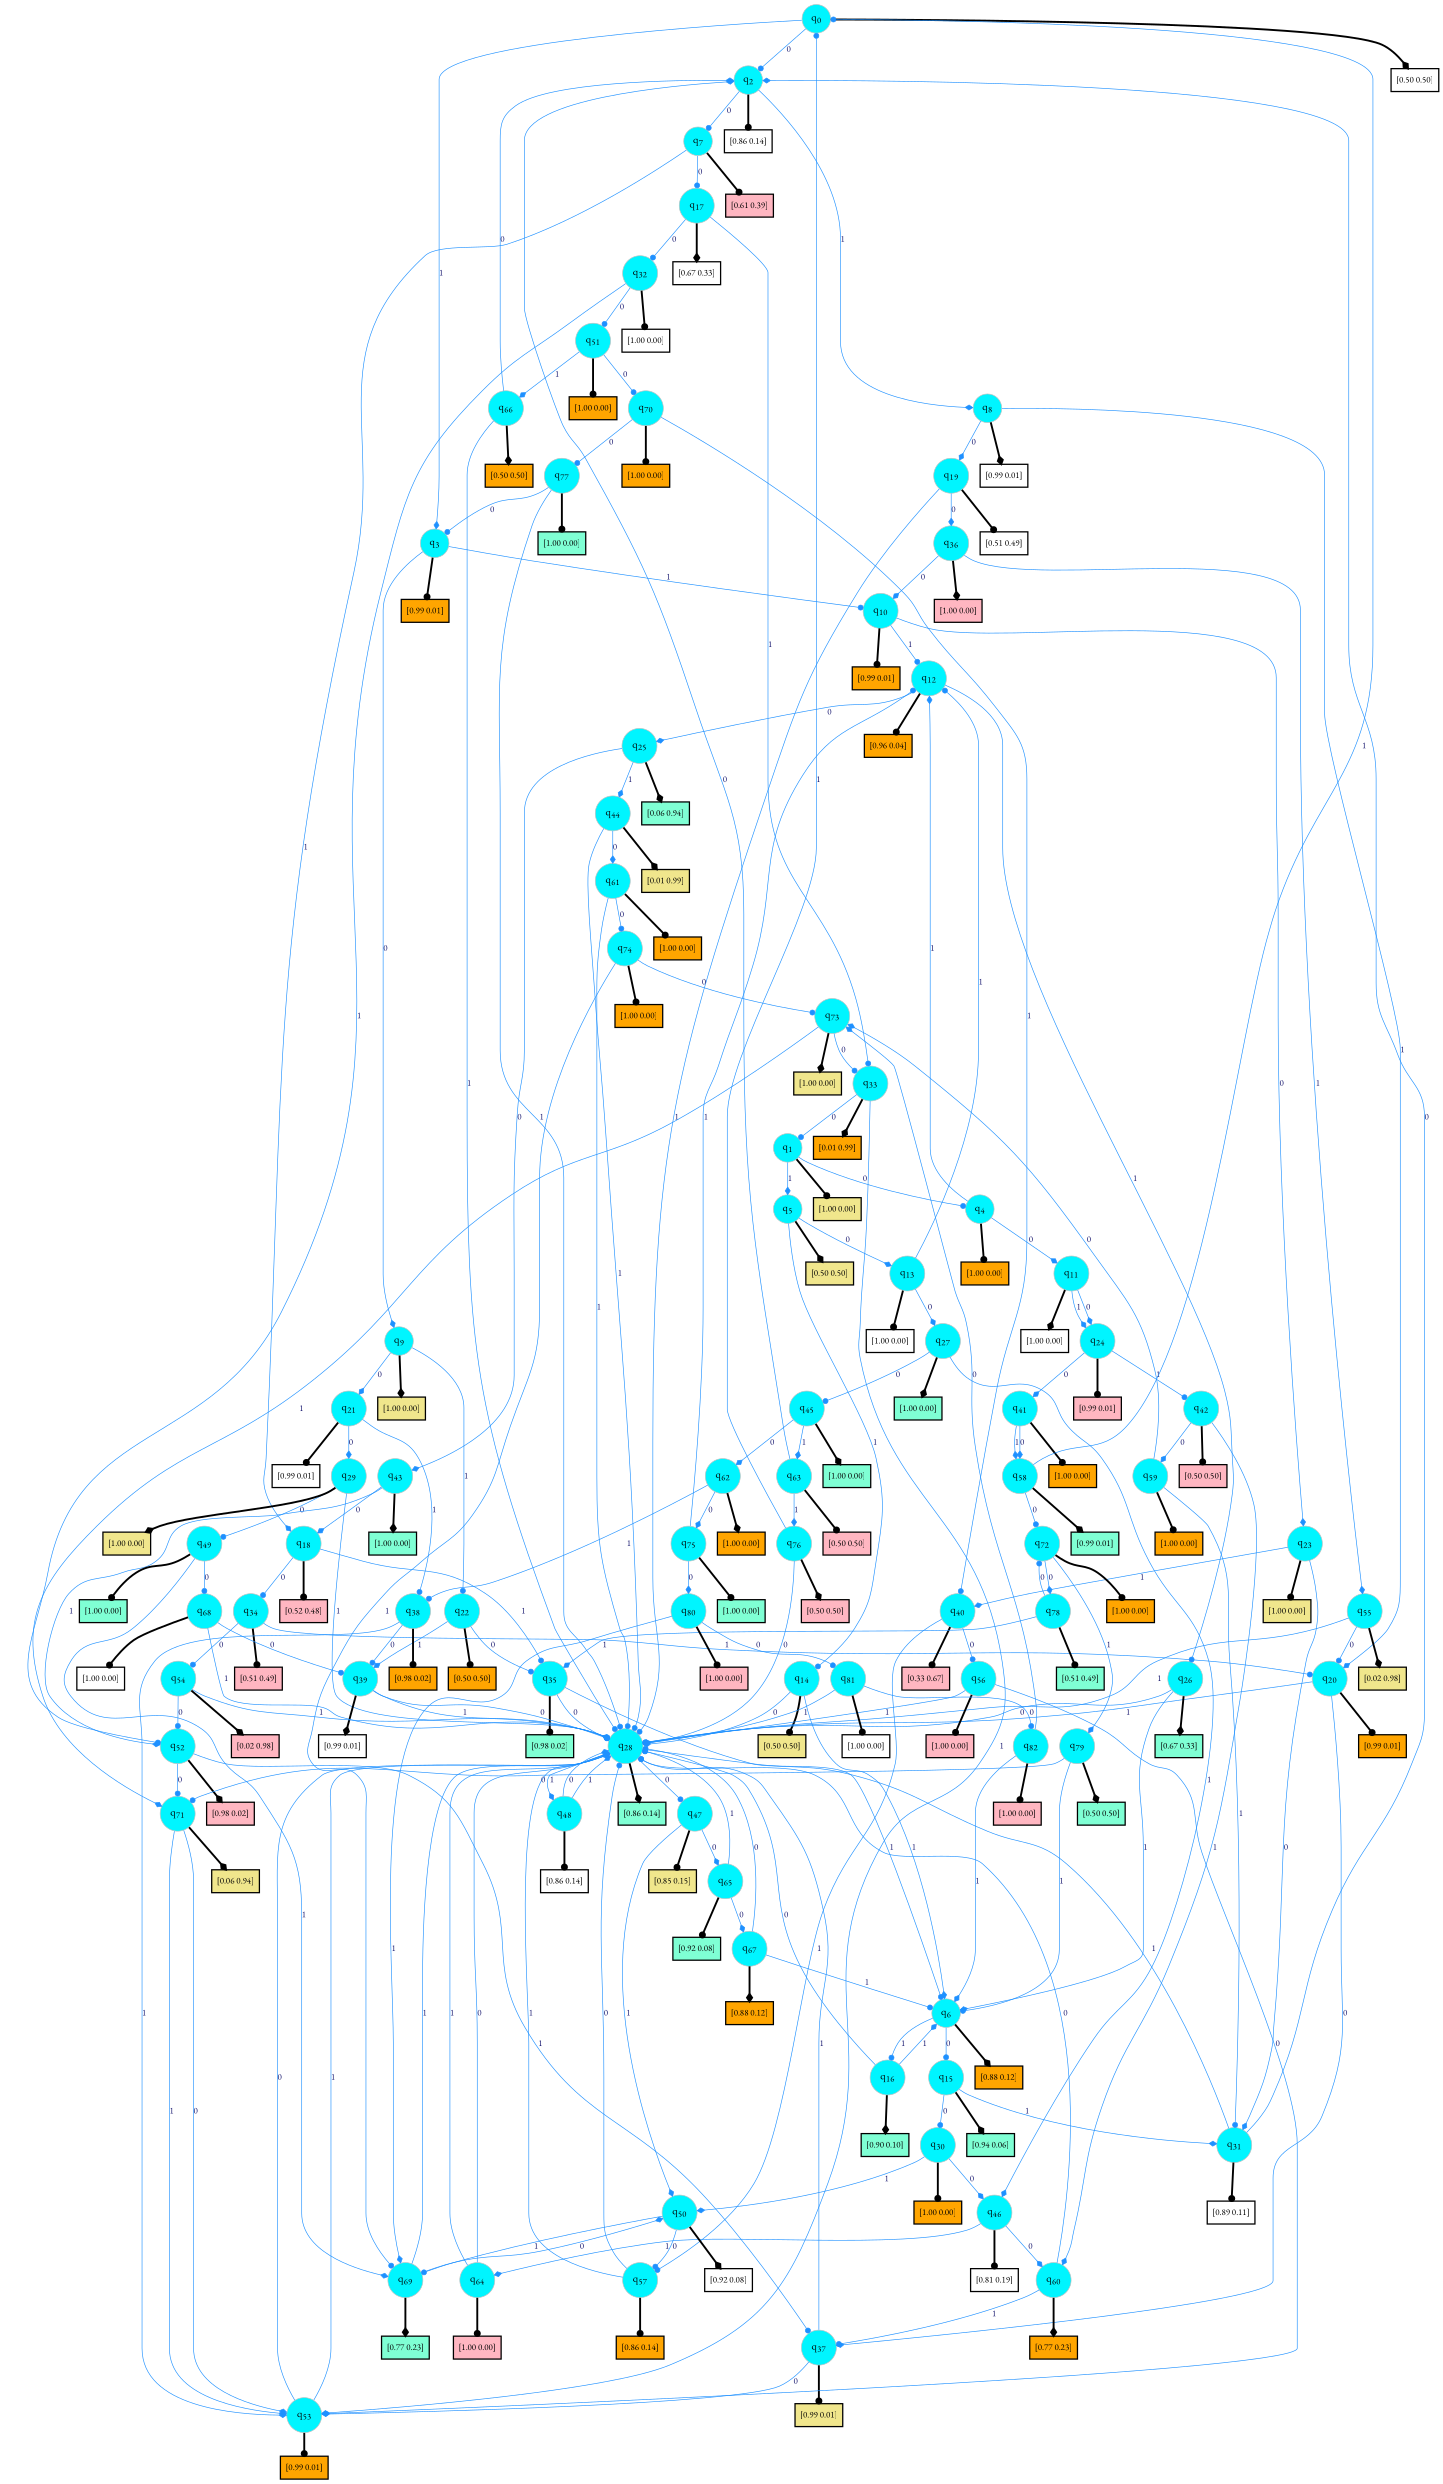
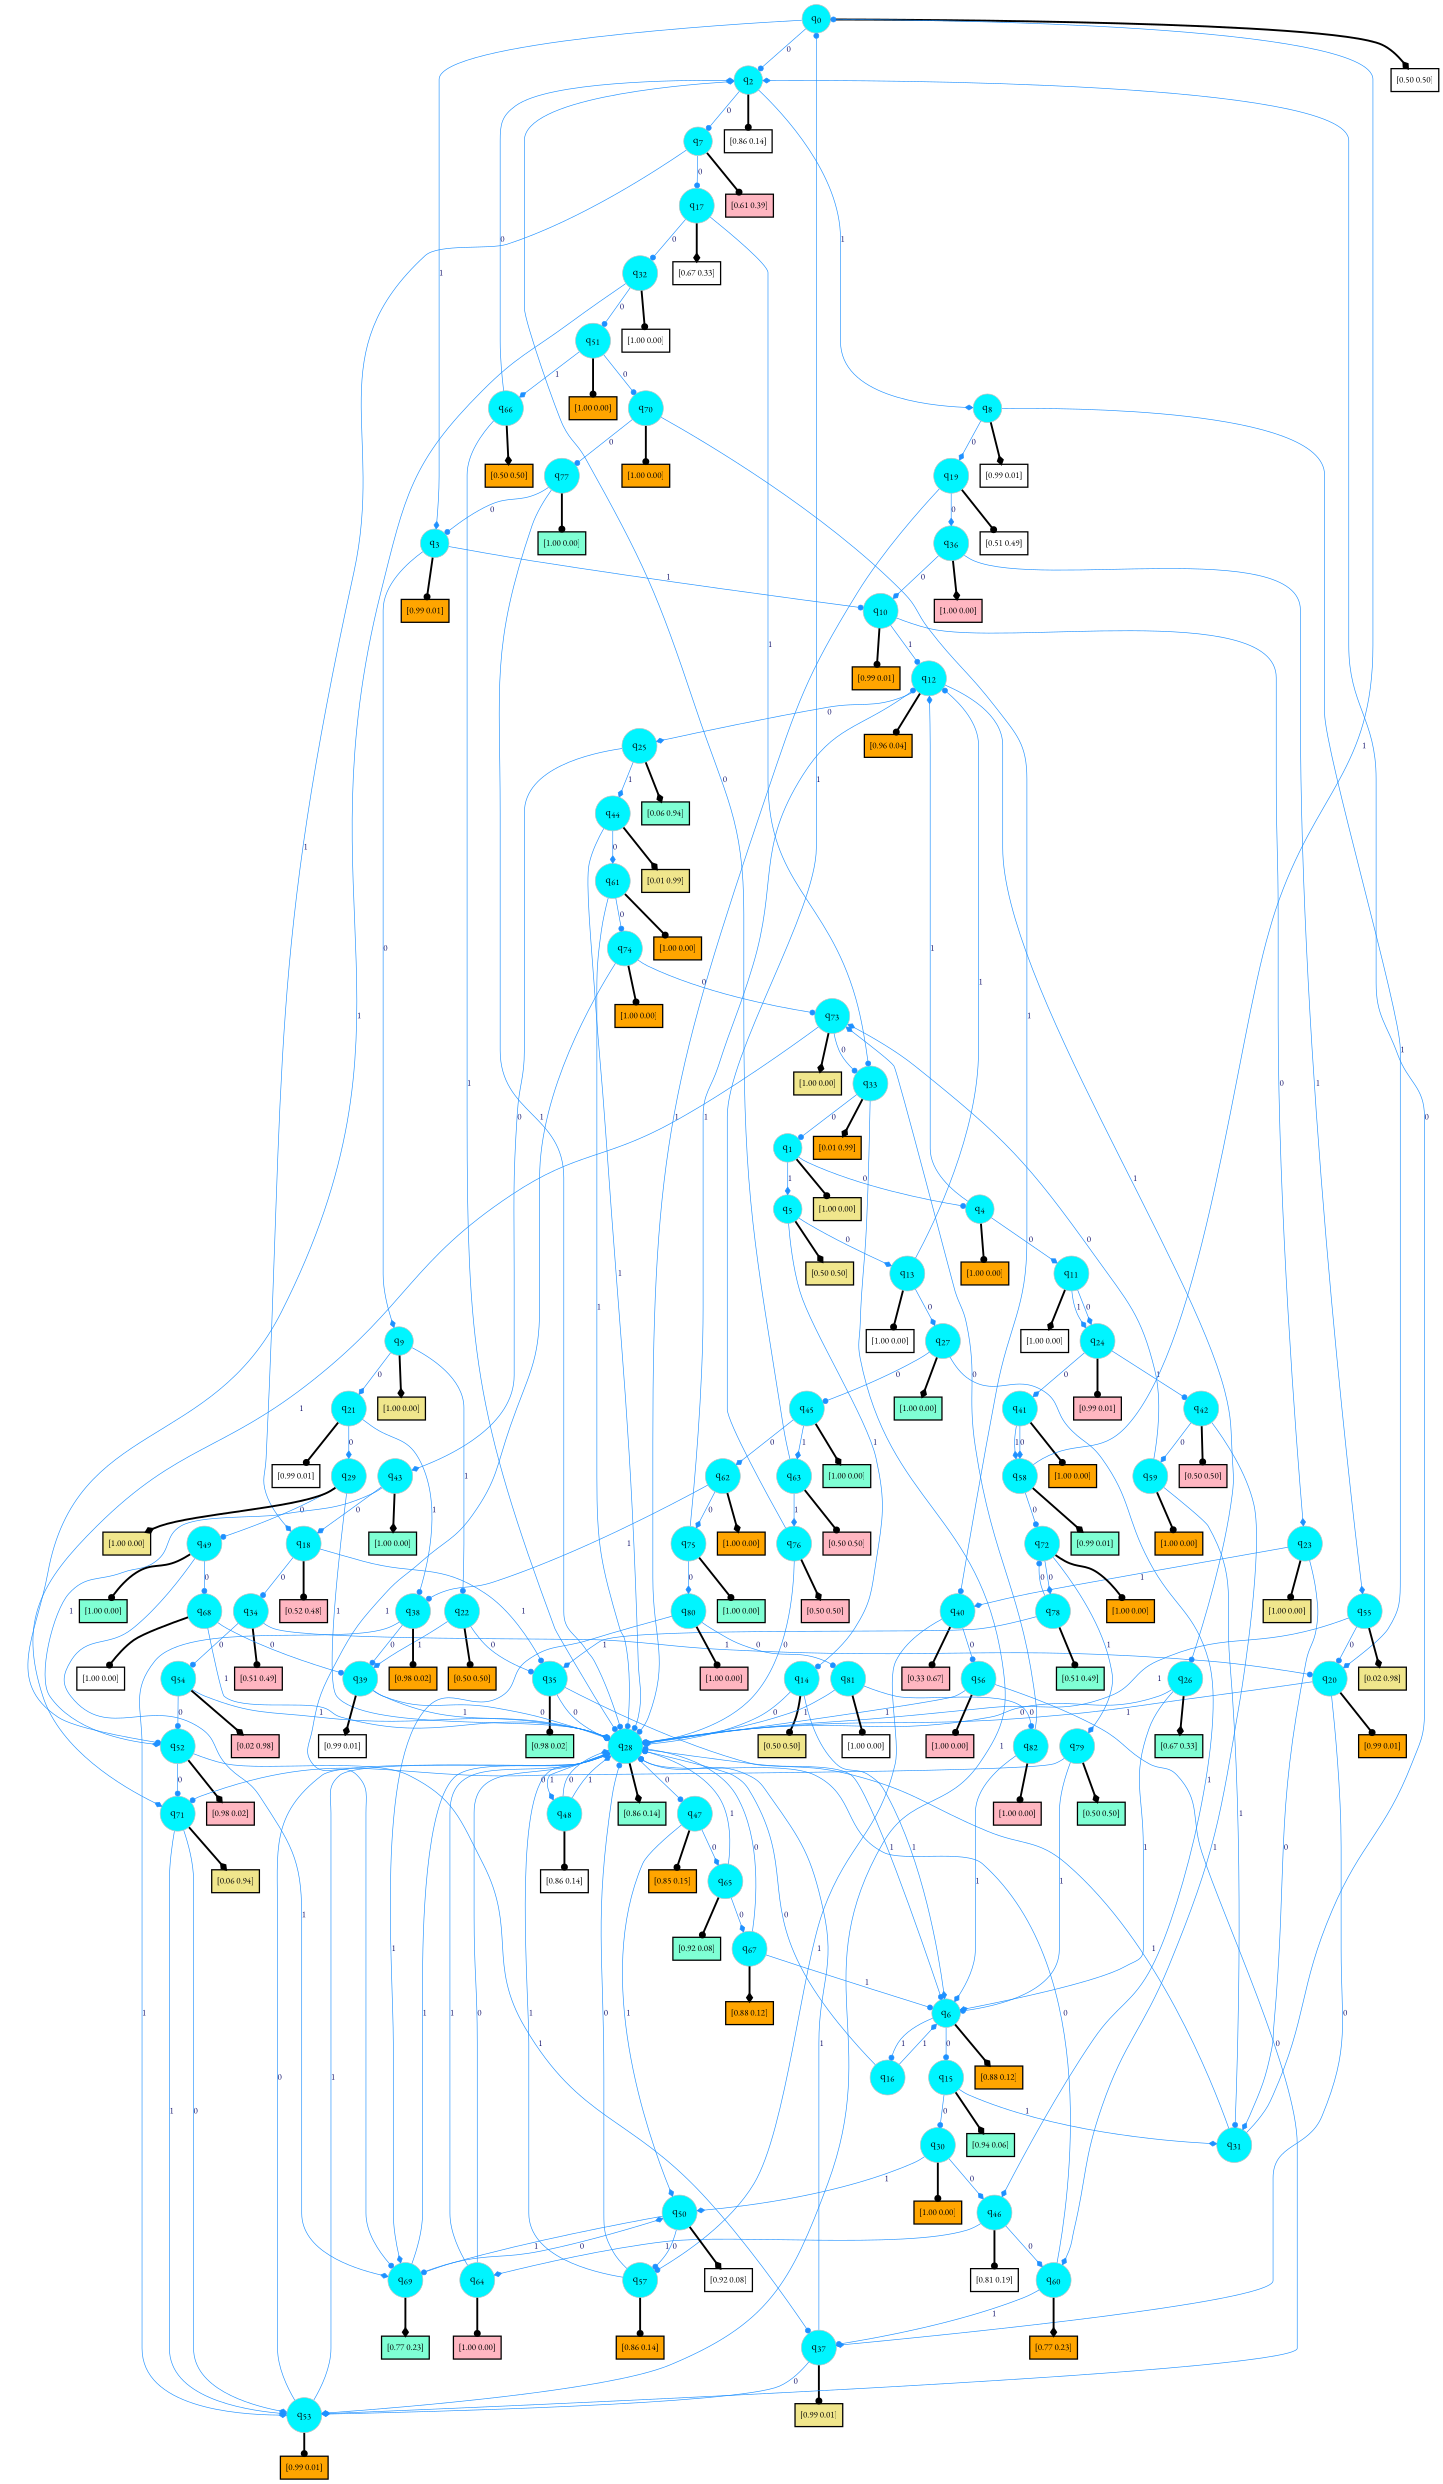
node "[0.85 0.15]": fillcolor khaki -> orange
node "[0.90 0.10]": removed
node "[0.89 0.11]": removed
